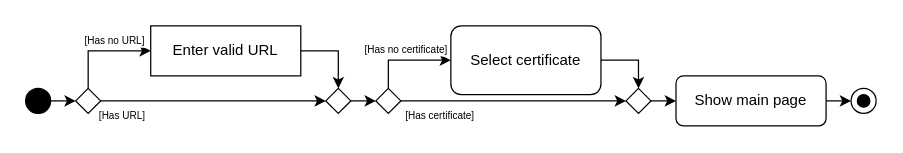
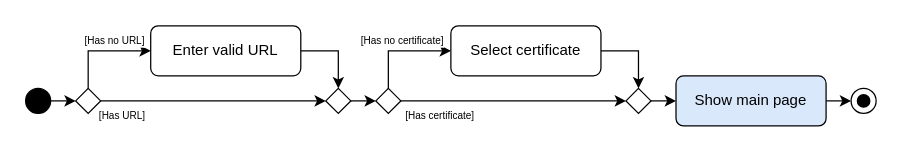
node "Enter valid URL": shape rectangle -> rounded rectangle
node "Select certificate": size 150x69 -> 150x50
node "Show main page": fillcolor #ffffff -> #dae8fc
